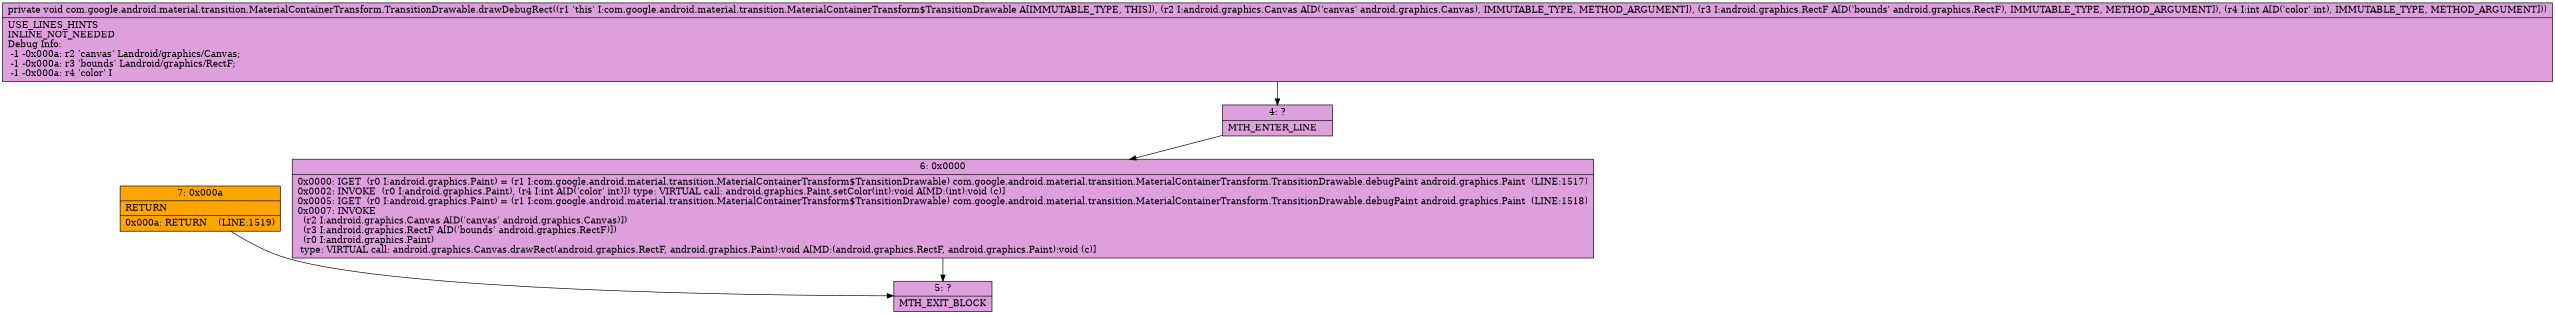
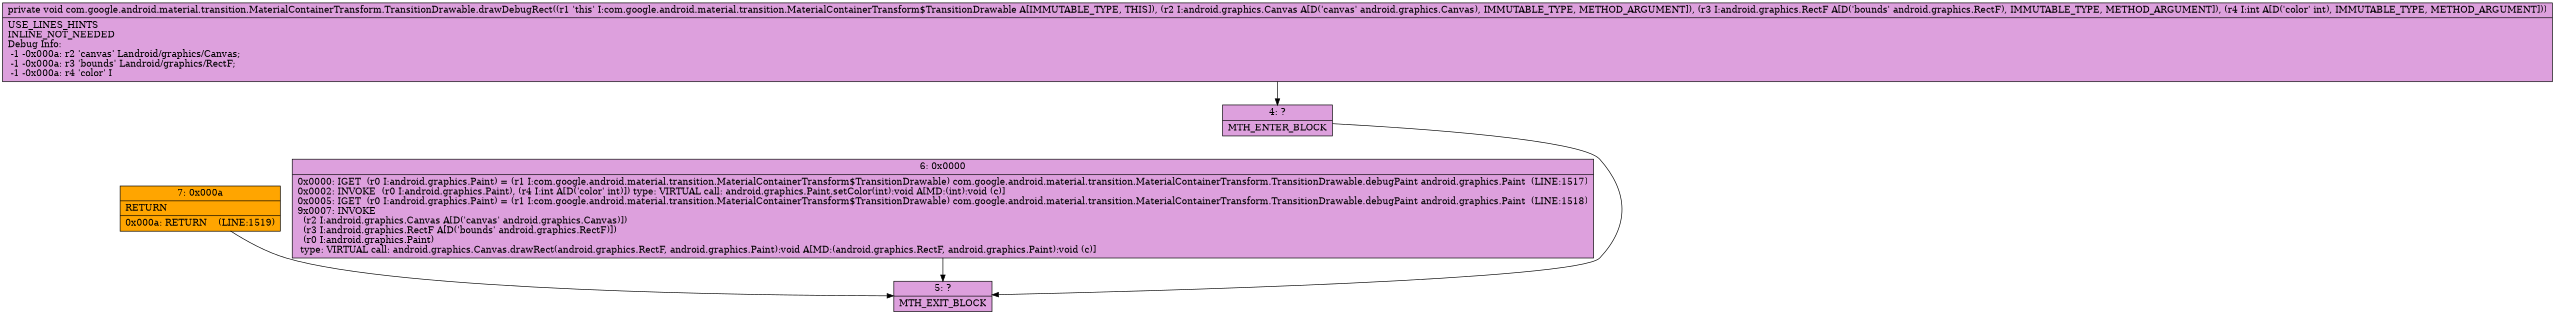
node "4: ?": text "MTH_ENTER_LINE" -> "MTH_ENTER_BLOCK"
edge "4: ?" -> "6: 0x0000": now "4: ?" -> "5: ?"
node "6: 0x0000": text "0x0007: INVOKE" -> "9x0007: INVOKE"
